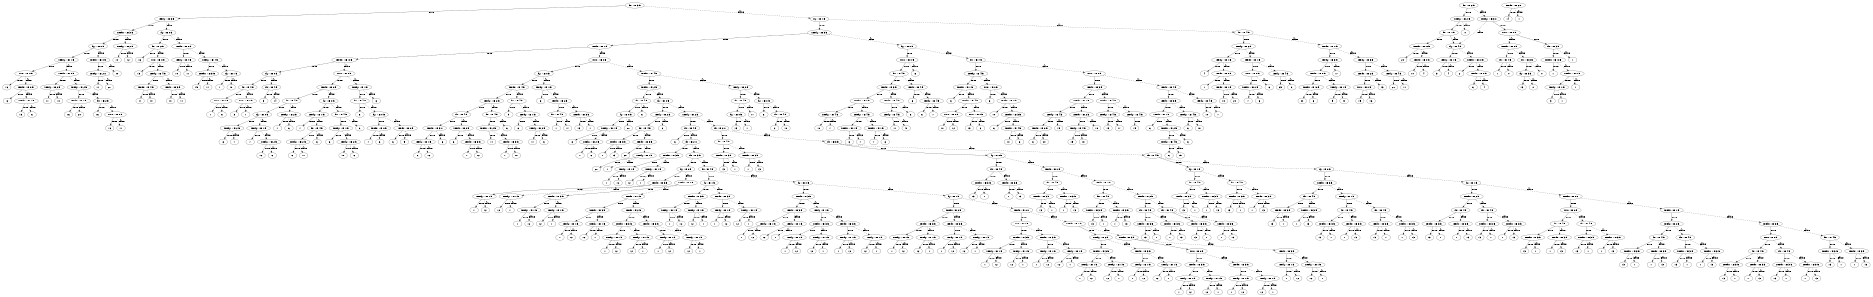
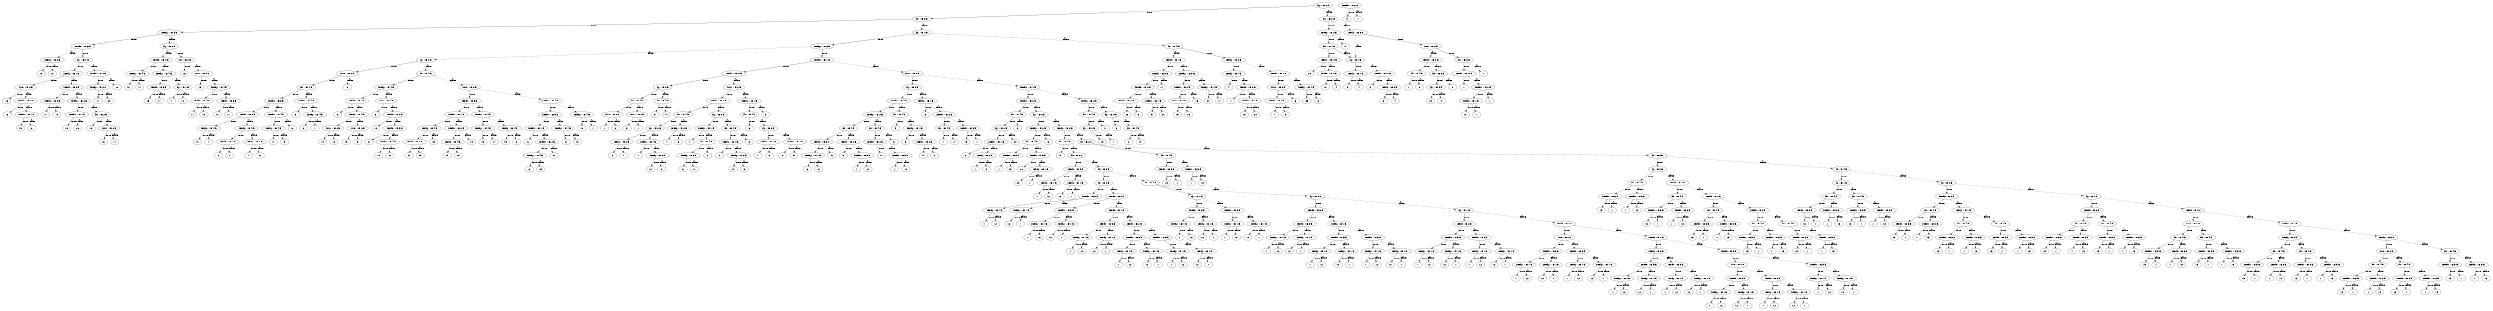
node "dy' <= 2.5": added
node "8": added
